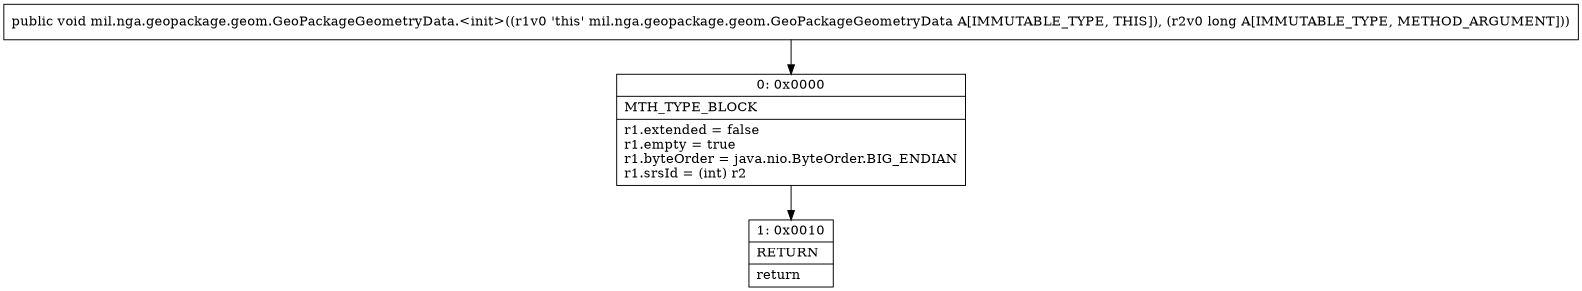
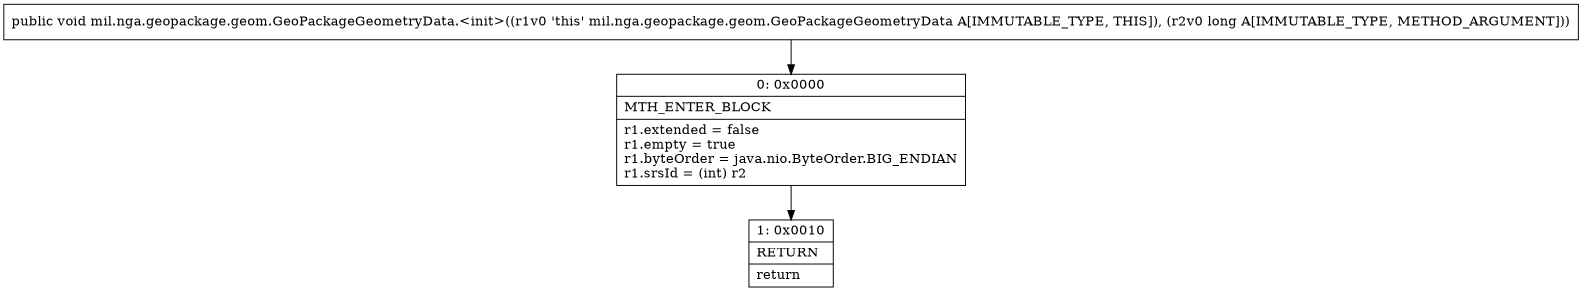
node "0: 0x0000": text "MTH_TYPE_BLOCK" -> "MTH_ENTER_BLOCK"
